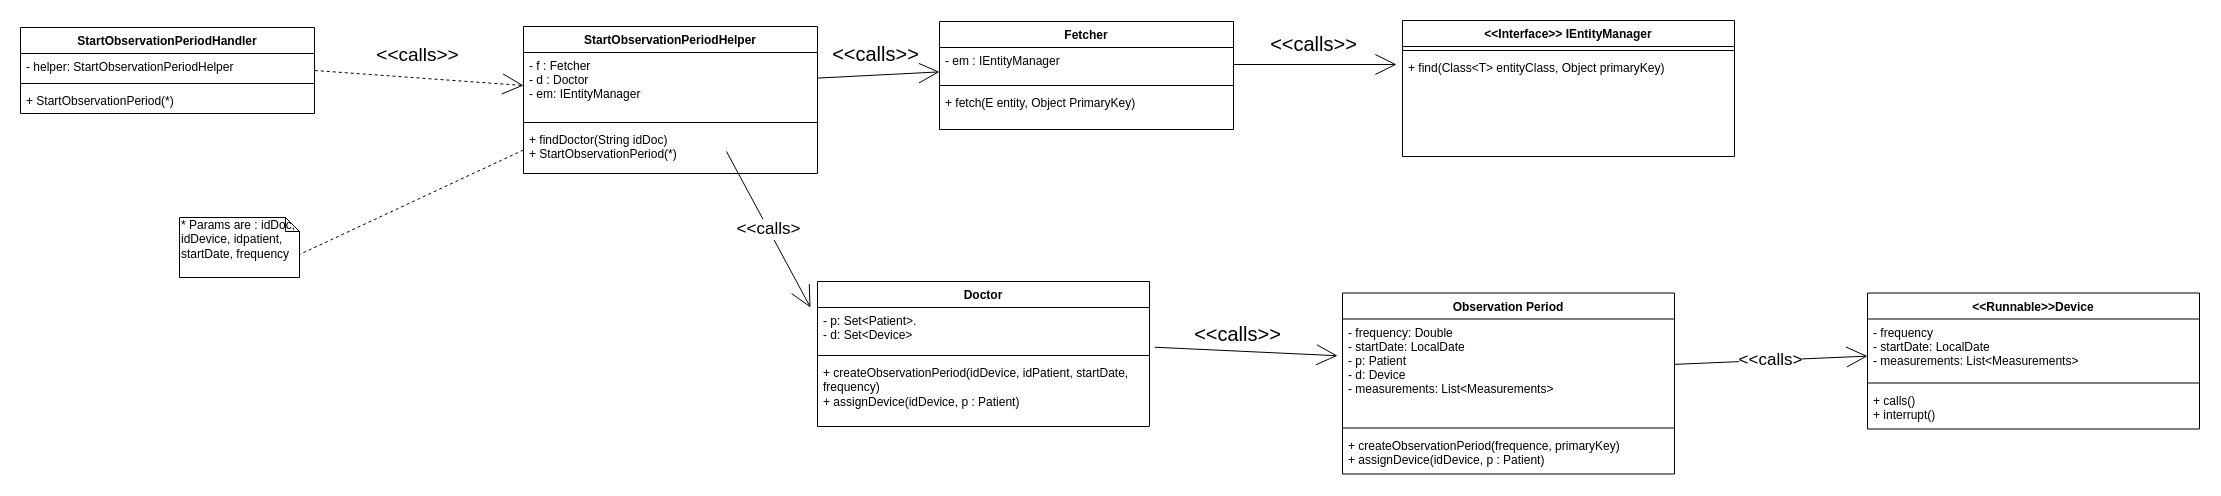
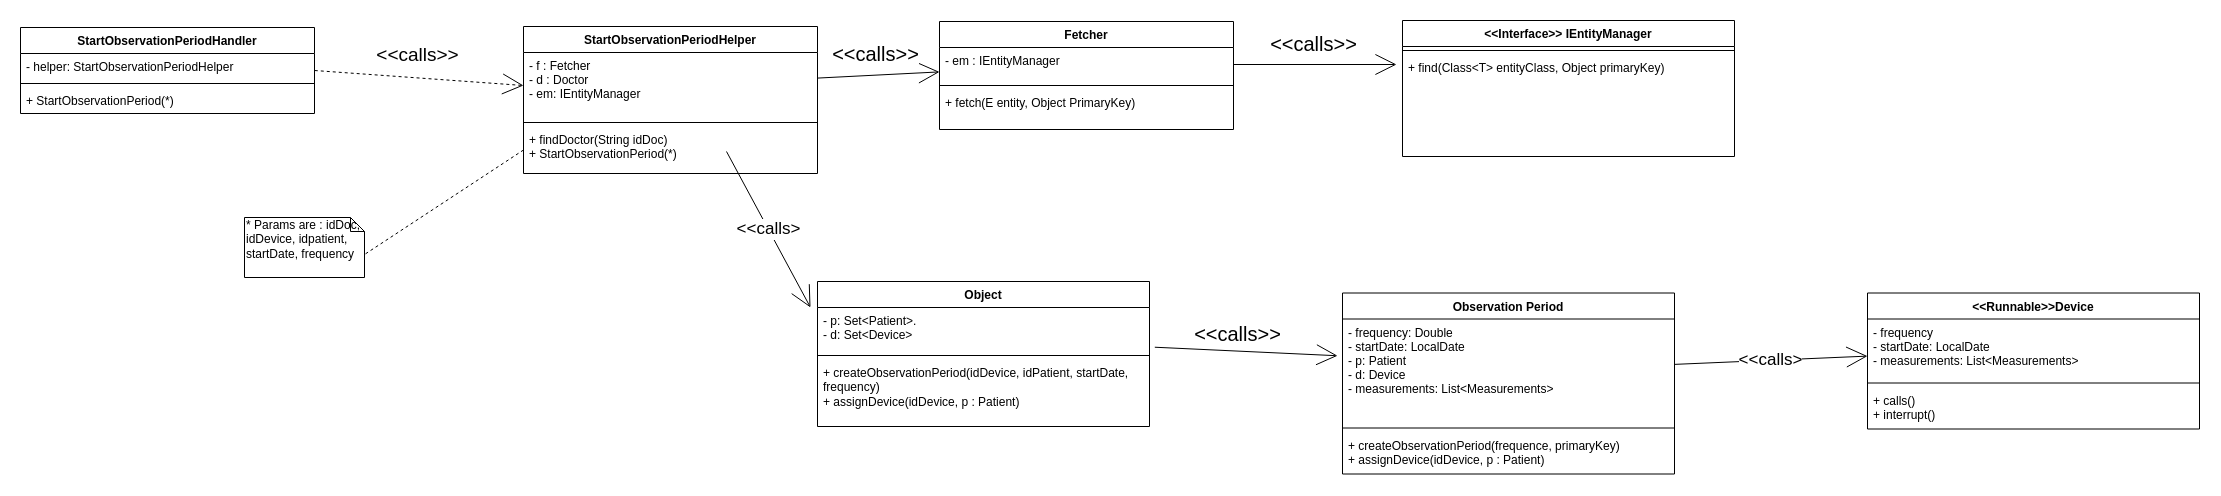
node "* Params are : idDoc, idDevice, idpatient, startDate, frequency": moved (240, 248) -> (305, 248)
node "Doctor": label "Doctor" -> "Object"
